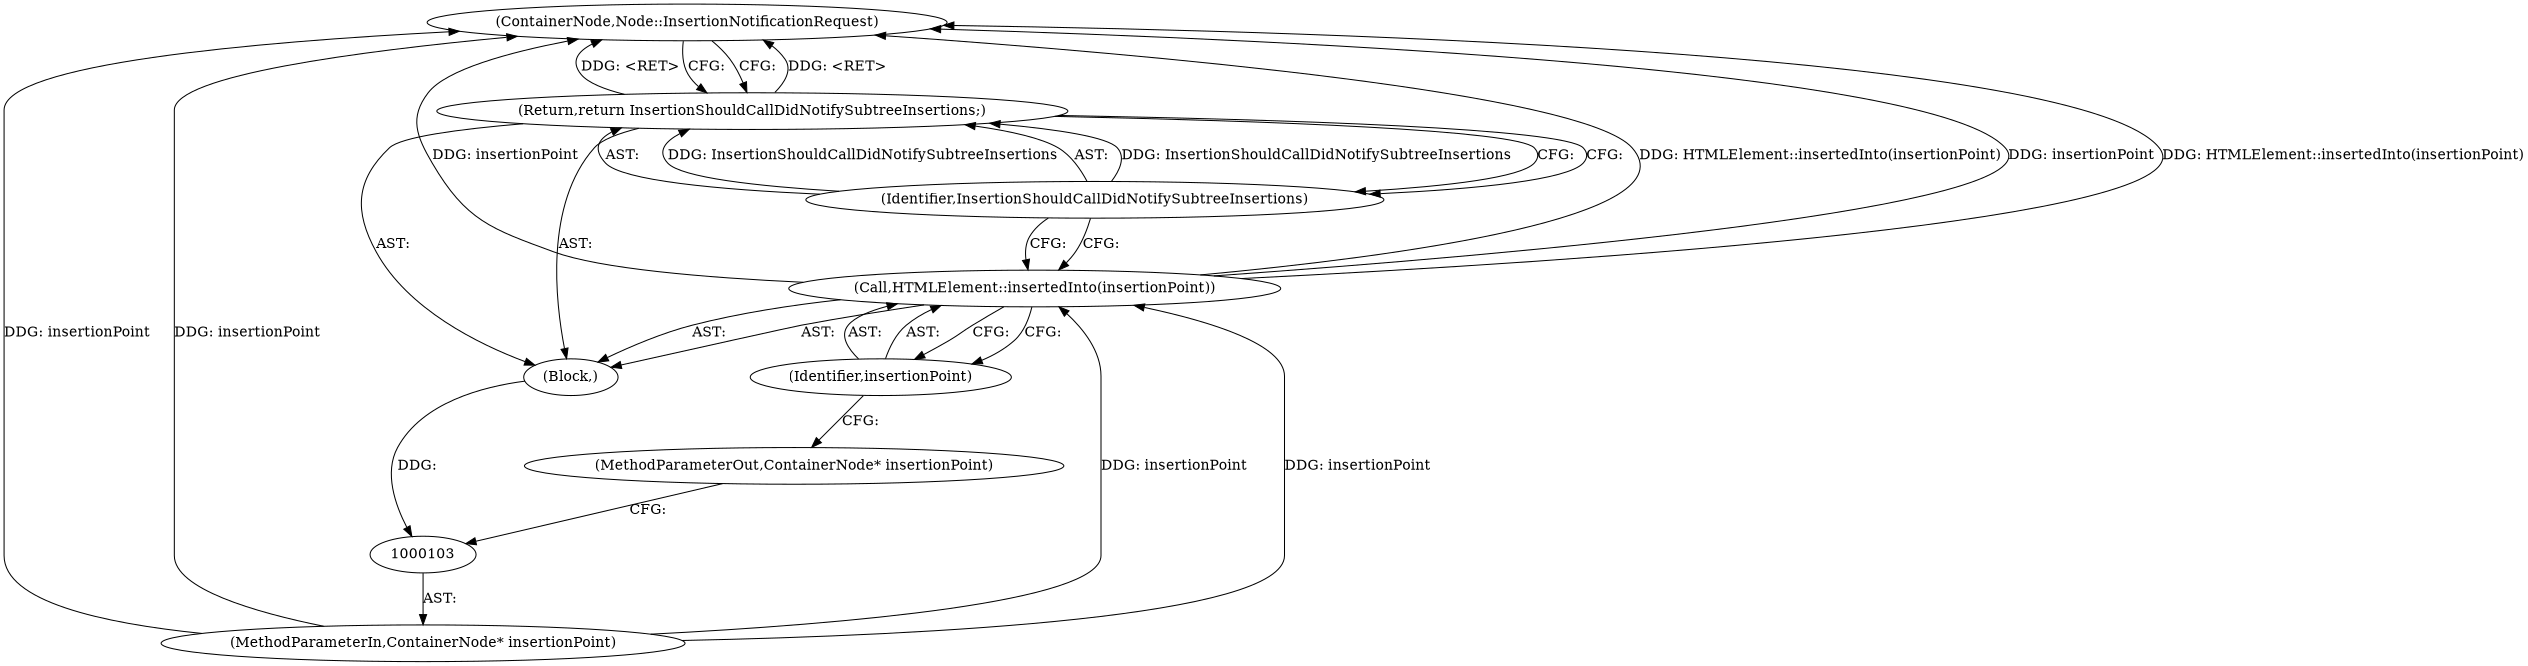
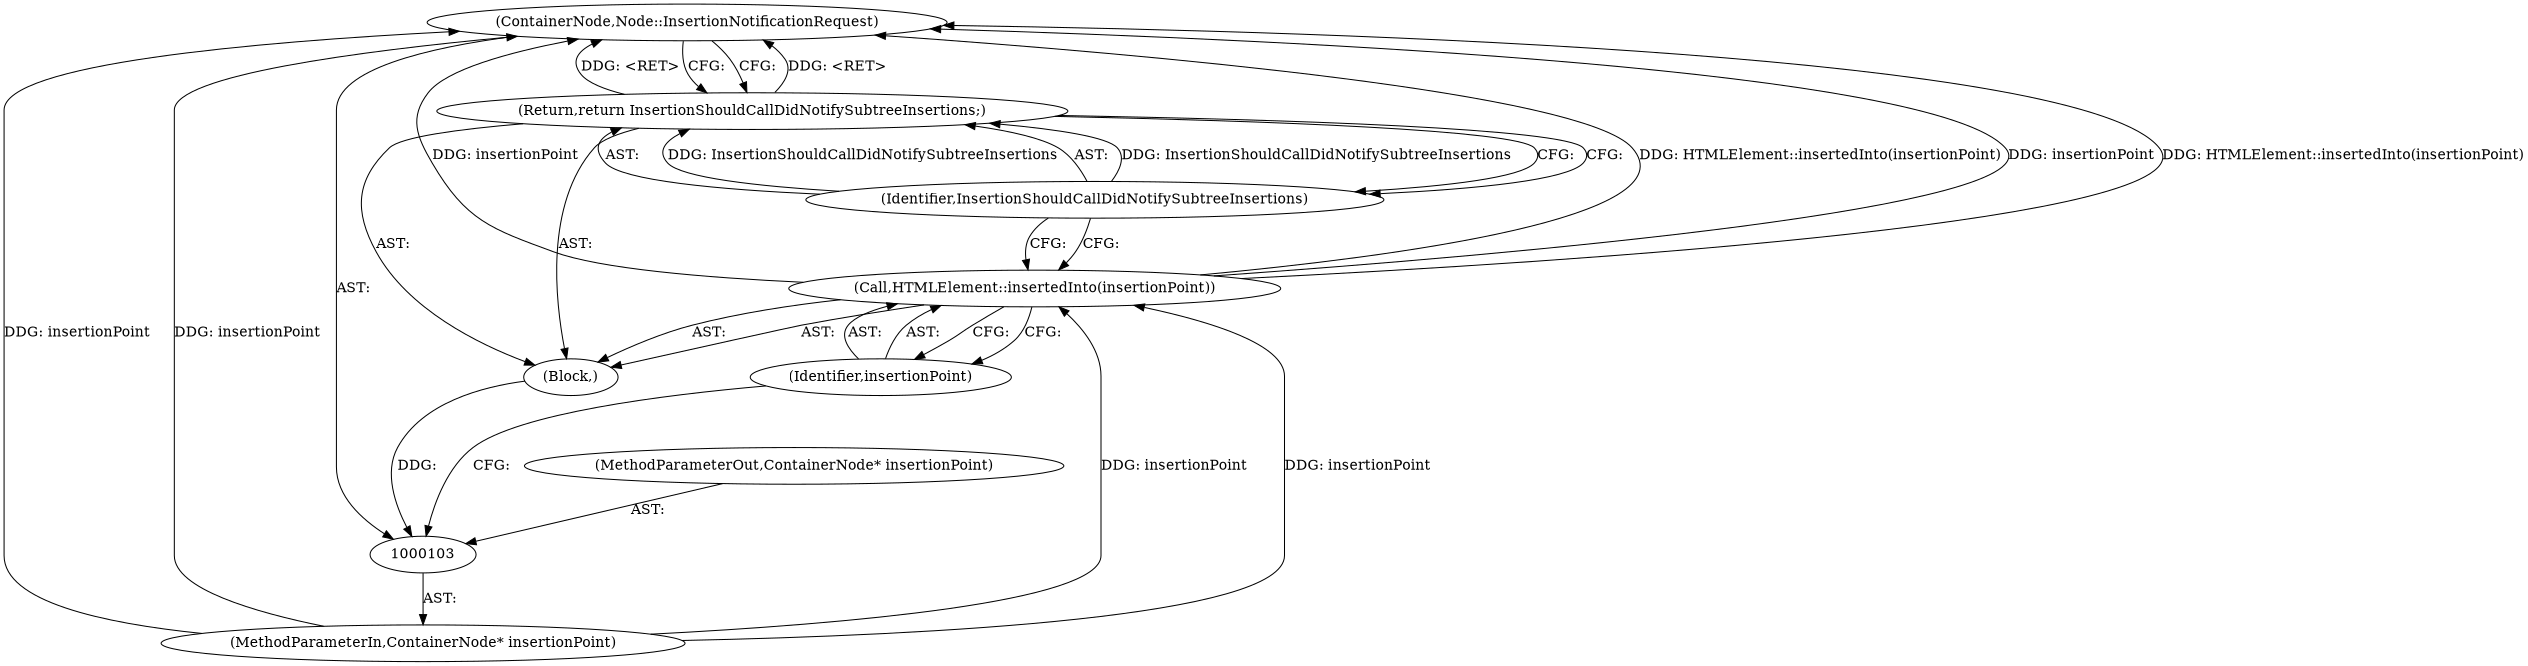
edge "(ContainerNode,Node::InsertionNotificationRequest)" -> "1000103": added, label "AST:"
edge "(Identifier,insertionPoint)" -> "(MethodParameterOut,ContainerNode* insertionPoint)": now "(Identifier,insertionPoint)" -> "1000103"
edge "(MethodParameterOut,ContainerNode* insertionPoint)" -> "1000103": label "CFG: " -> "AST: "
